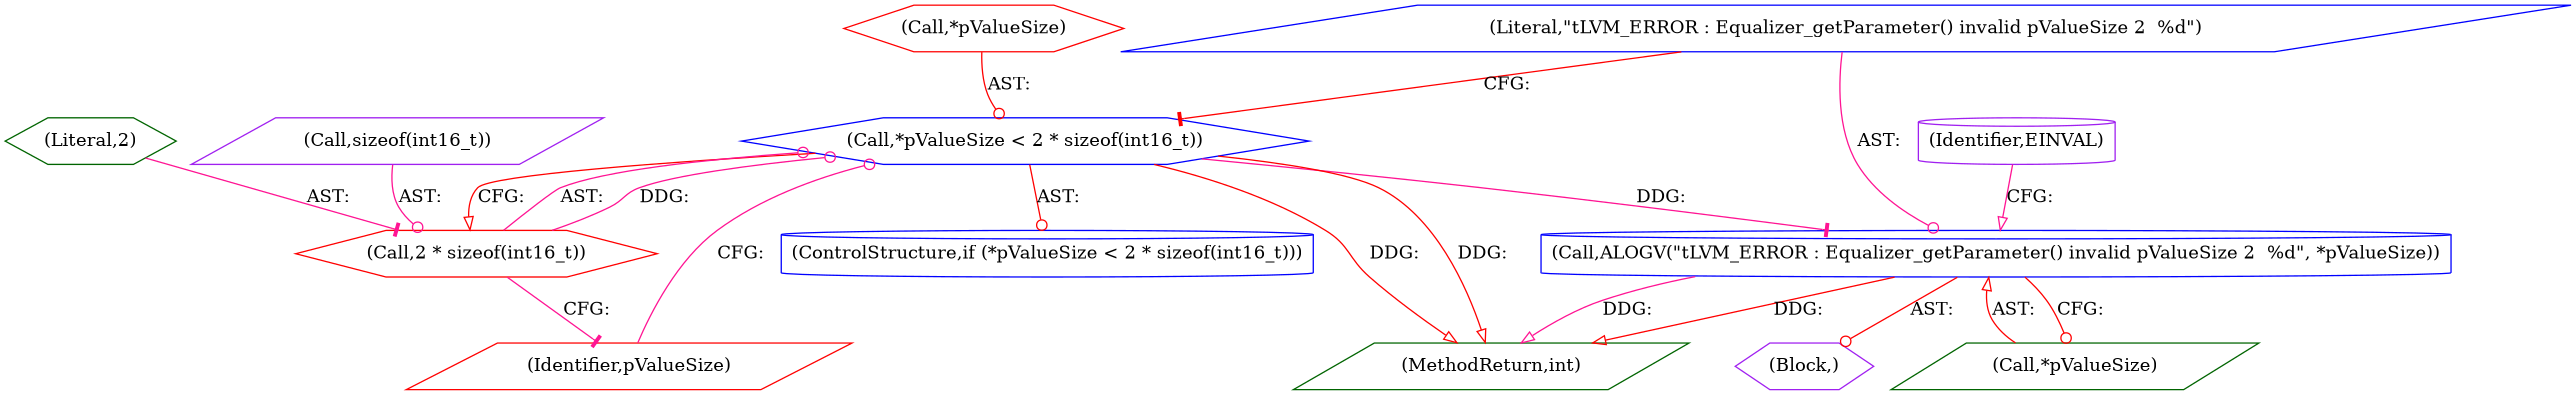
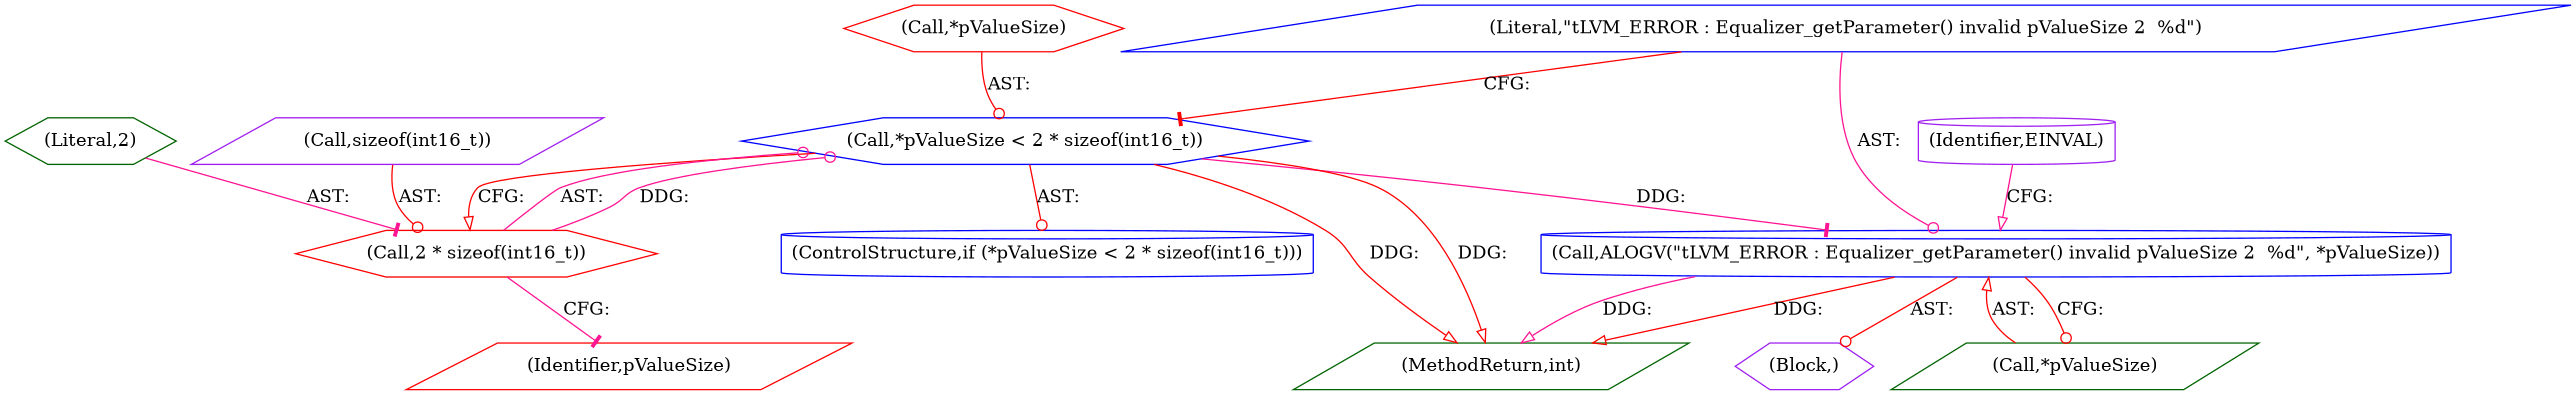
edge "(Call,sizeof(int16_t))" -> "(Call,2 * sizeof(int16_t))": color deeppink -> red
edge "(Identifier,pValueSize)" -> "(Call,*pValueSize < 2 * sizeof(int16_t))": removed, label "CFG:"
